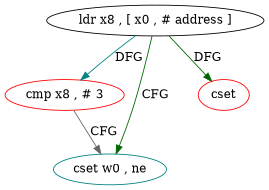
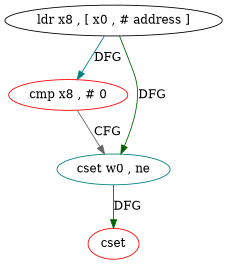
edge "ldr x8 , [ x0 , # address ]" -> "cset": now "cset w0 , ne" -> "cset"
node "cmp x8 , # 3": label "cmp x8 , # 3" -> "cmp x8 , # 0"
edge "ldr x8 , [ x0 , # address ]" -> "cset w0 , ne": label "CFG" -> "DFG"
